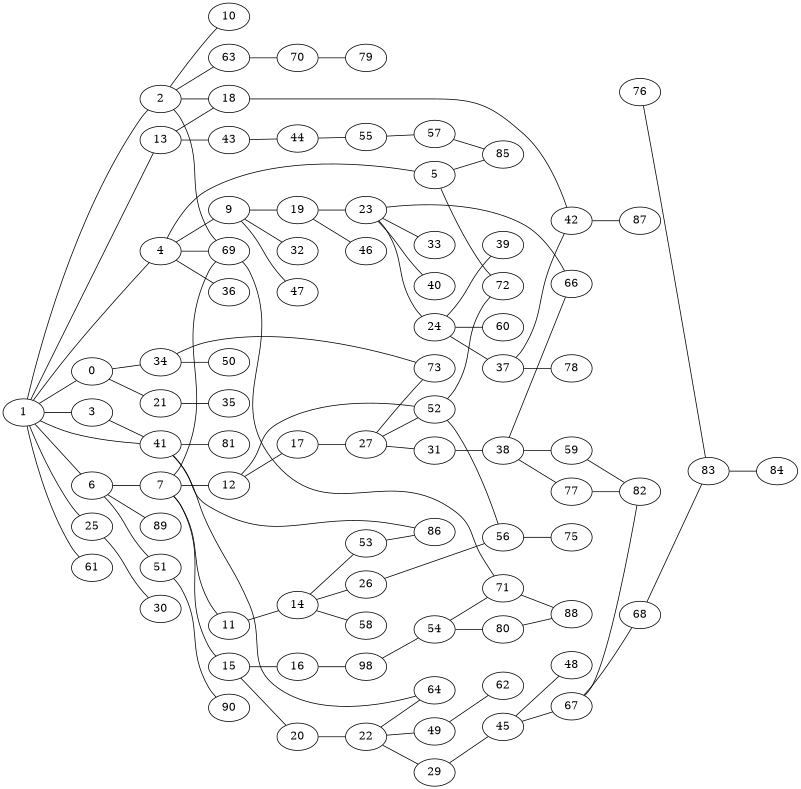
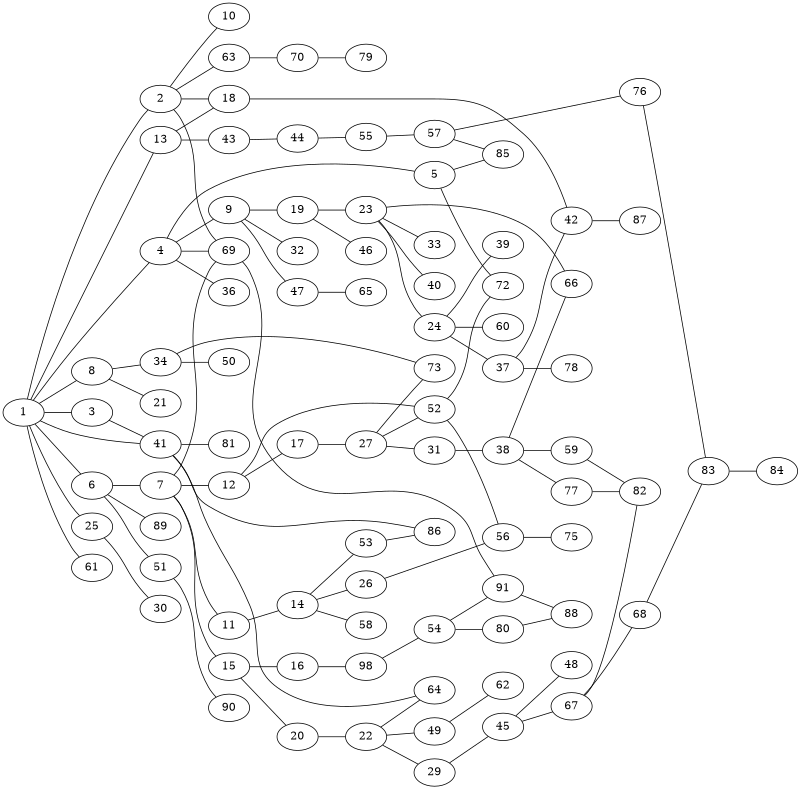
edge "76" -- "57": added
node "65": added
node "0": label "0" -> "8"
node "35": removed
node "71": label "71" -> "91"
